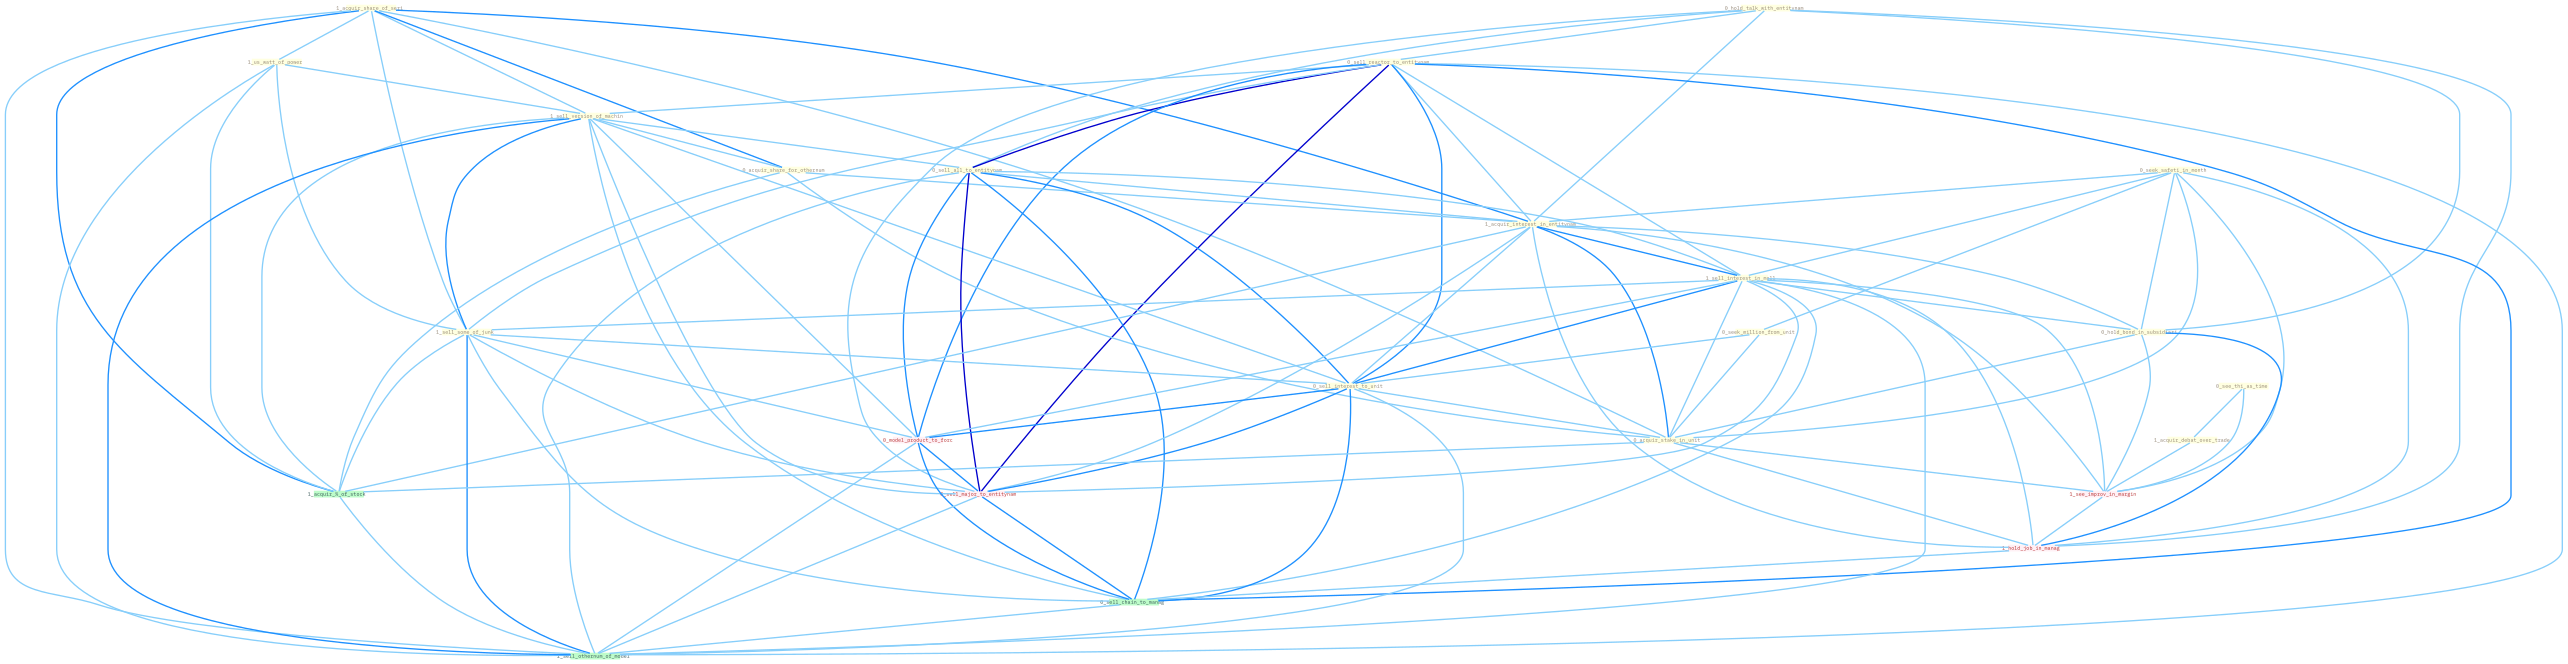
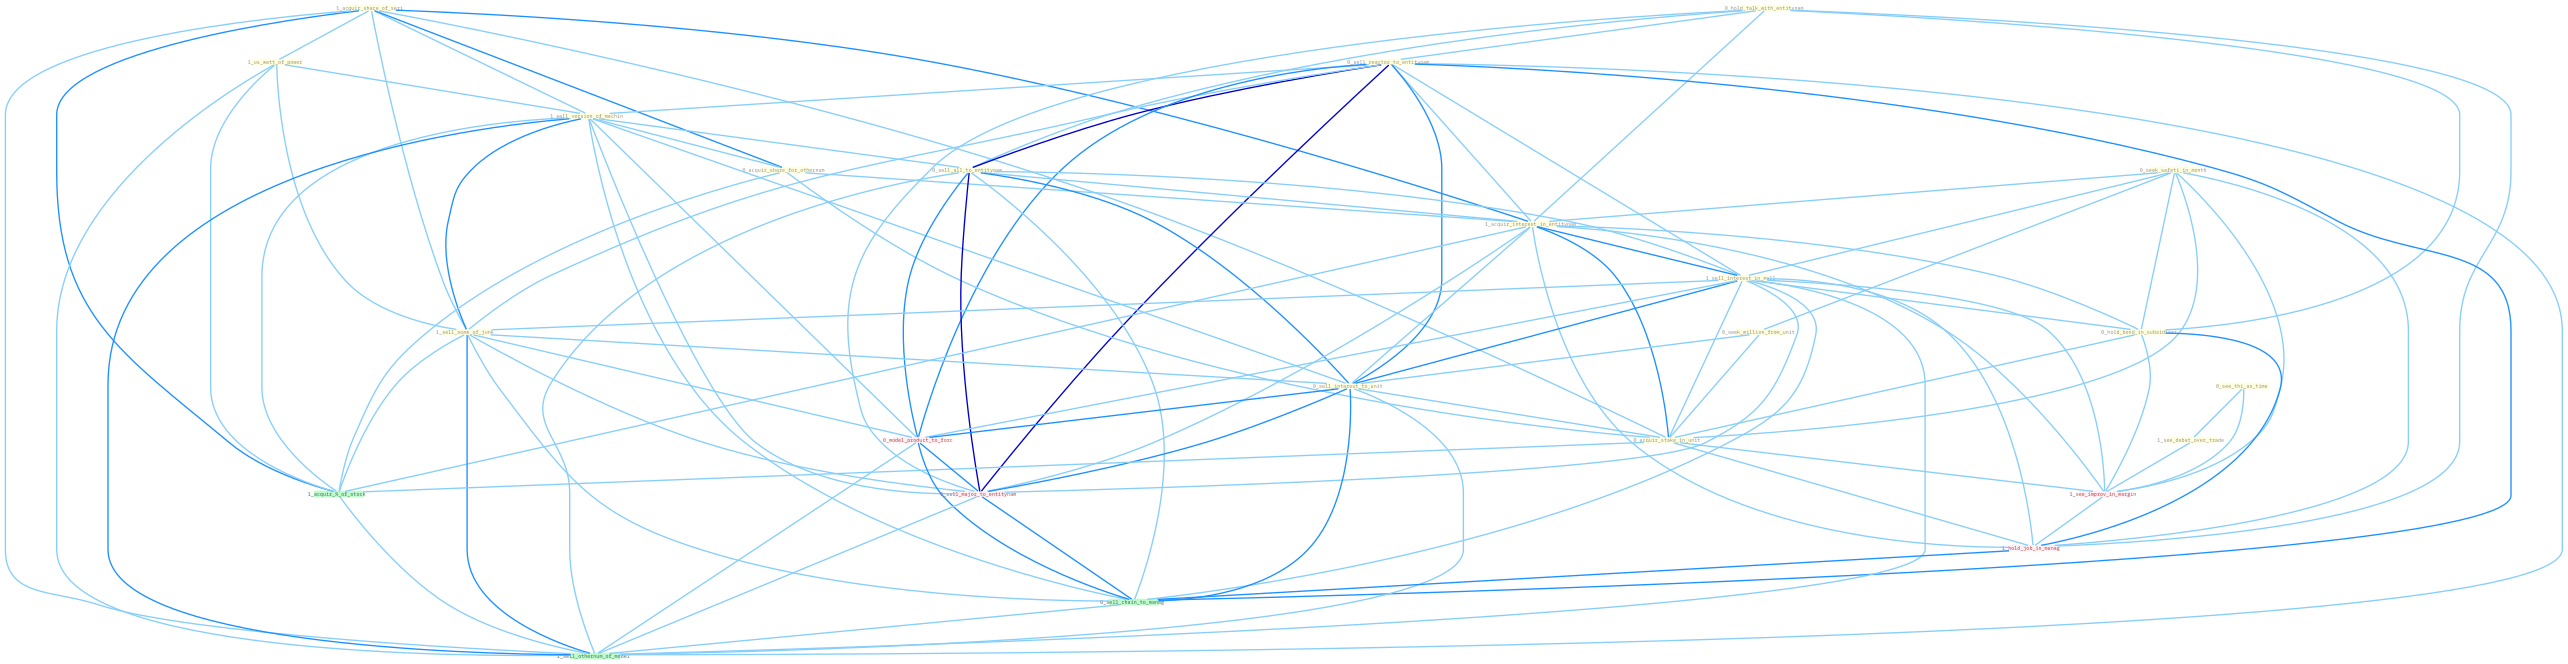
edge "0_sell_all_to_entitynam" -- "0_sell_chain_to_manag": color #1e90ff -> #87cefa
node "1_acquir_debat_over_trade": label "1_acquir_debat_over_trade" -> "1_see_debat_over_trade"
edge "1_hold_job_in_manag" -- "0_sell_chain_to_manag": color #87cefa -> #1e90ff
